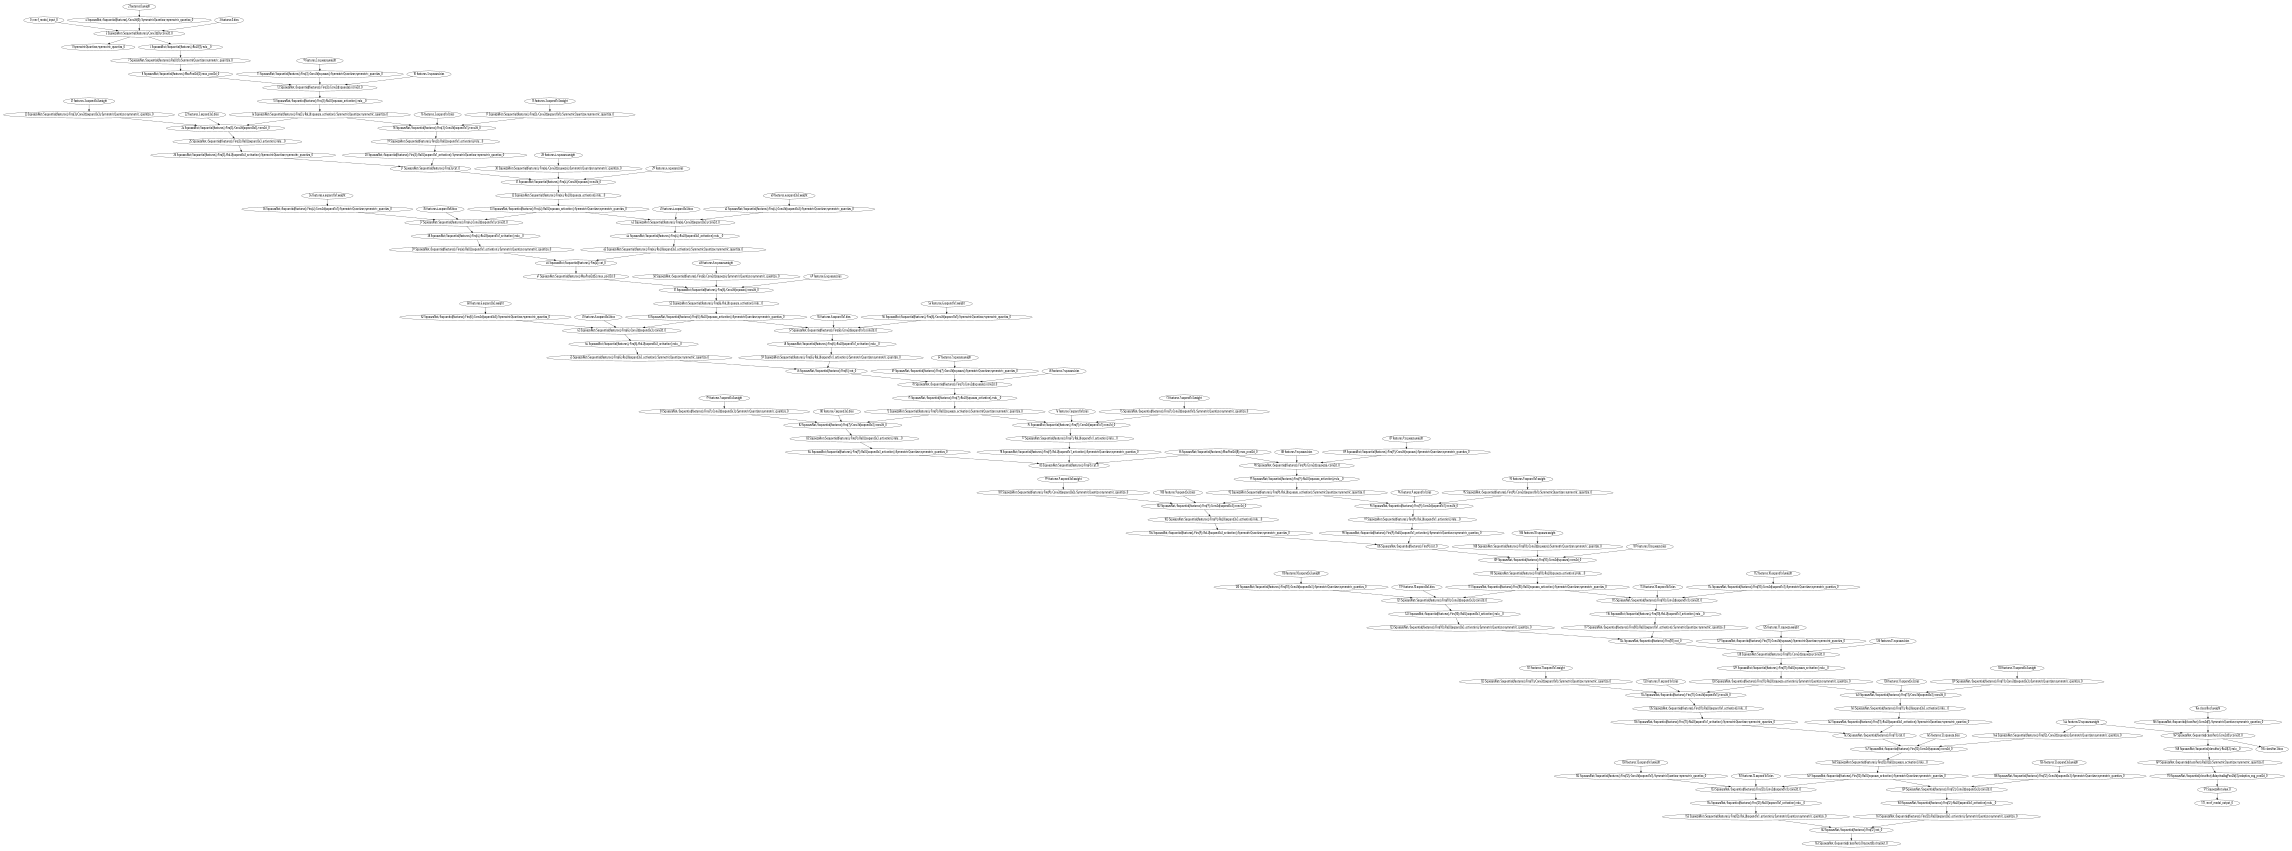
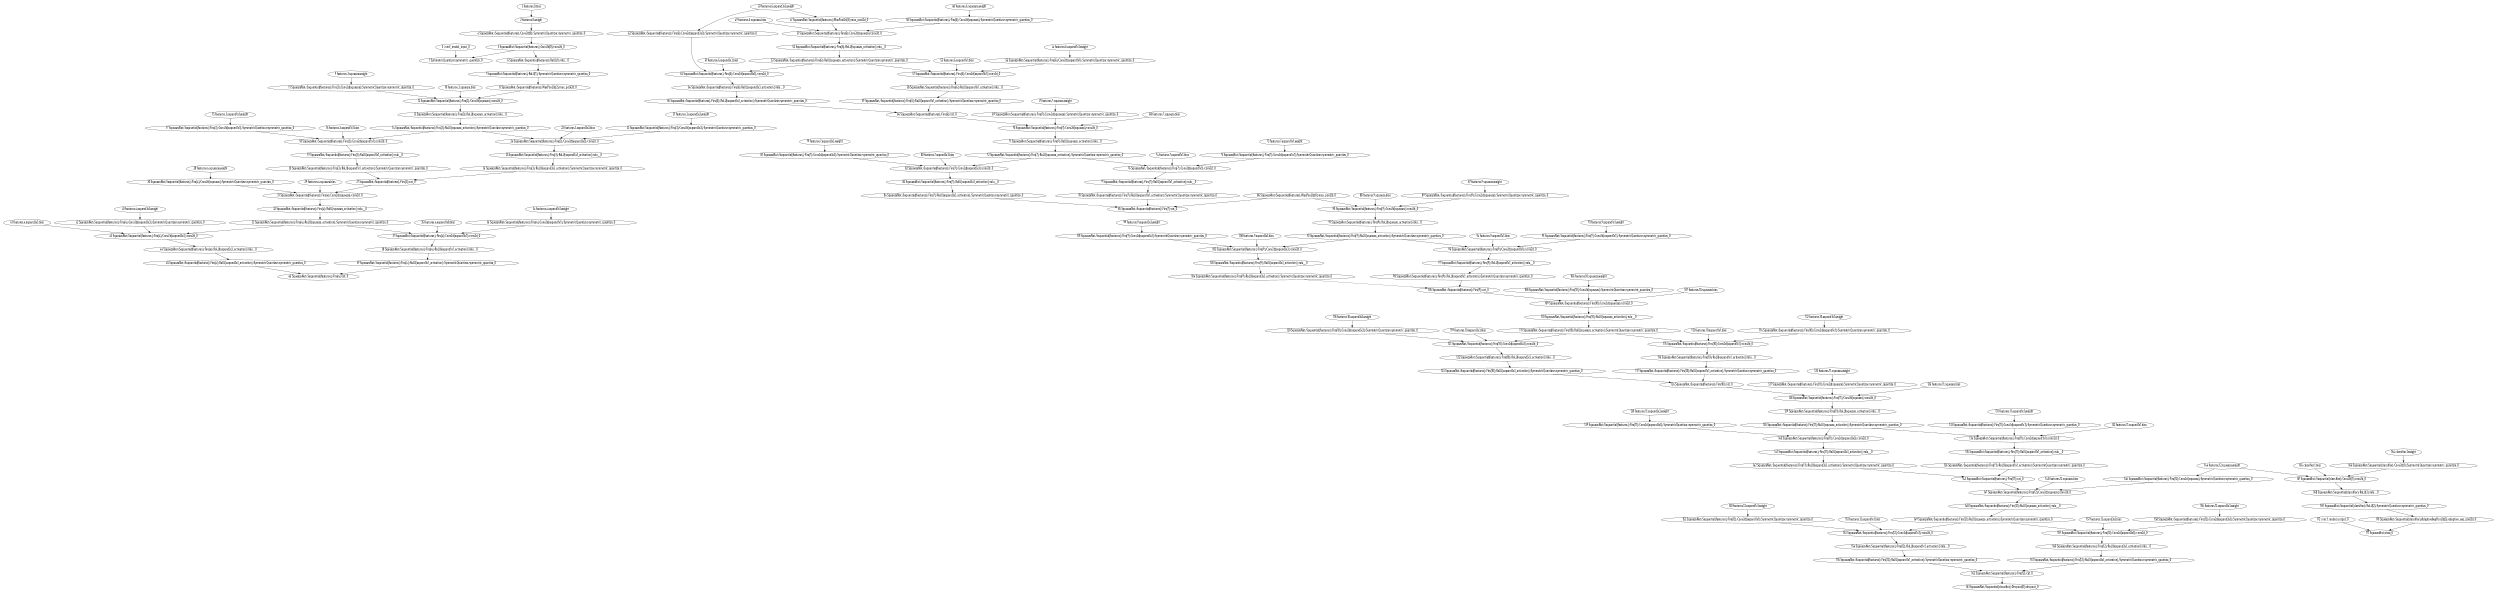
edge "0 /nncf_model_input_0" -> "5 SqueezeNet/Sequential[features]/Conv2d[0]/conv2d_0": now "0 /nncf_model_input_0" -> "1 SymmetricQuantizer/symmetric_quantize_0"
edge "3 features.0.bias" -> "5 SqueezeNet/Sequential[features]/Conv2d[0]/conv2d_0": now "3 features.0.bias" -> "2 features.0.weight"
edge "46 SqueezeNet/Sequential[features]/Fire[4]/cat_0" -> "47 SqueezeNet/Sequential[features]/MaxPool2d[5]/max_pool2d_0": now "60 features.6.expand3x3.weight" -> "47 SqueezeNet/Sequential[features]/MaxPool2d[5]/max_pool2d_0"
node "157 features.12.expand3x3.bias": added
node "138 features.11.expand3x3.bias": removed
edge "167 SqueezeNet/Sequential[classifier]/Conv2d[1]/conv2d_0" -> "165 classifier.1.bias": reversed
edge "171 SqueezeNet/view_0" -> "172 /nncf_model_output_0": reversed
